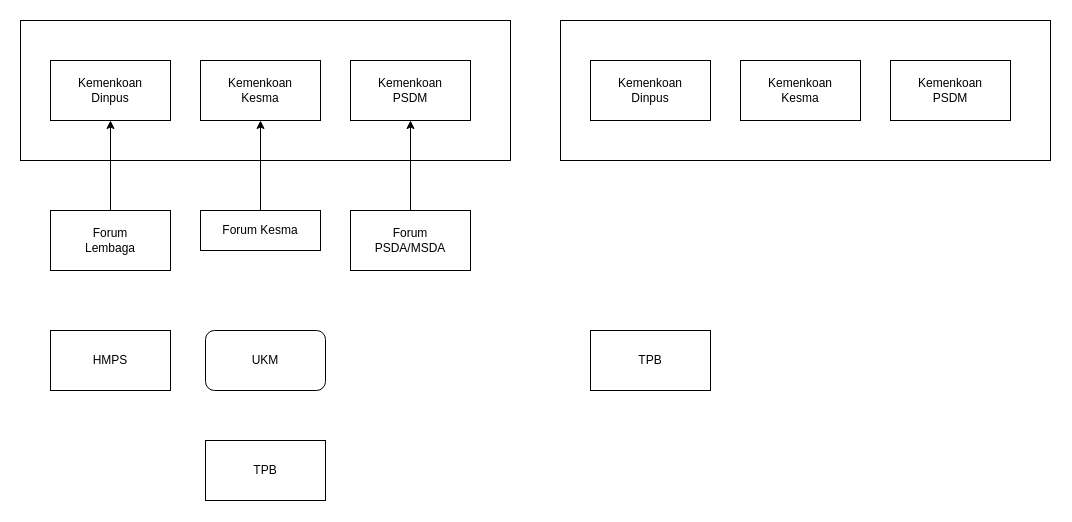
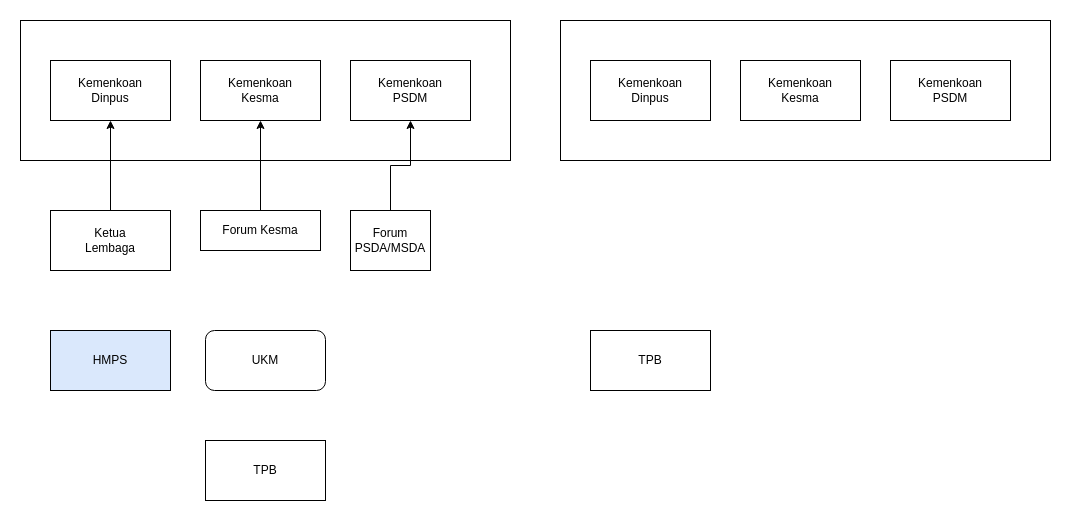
node "Forum Lembaga": label "Forum Lembaga" -> "Ketua Lembaga"
node "Forum PSDA/MSDA": size 120x60 -> 80x60
node "HMPS": fillcolor #ffffff -> #dae8fc
